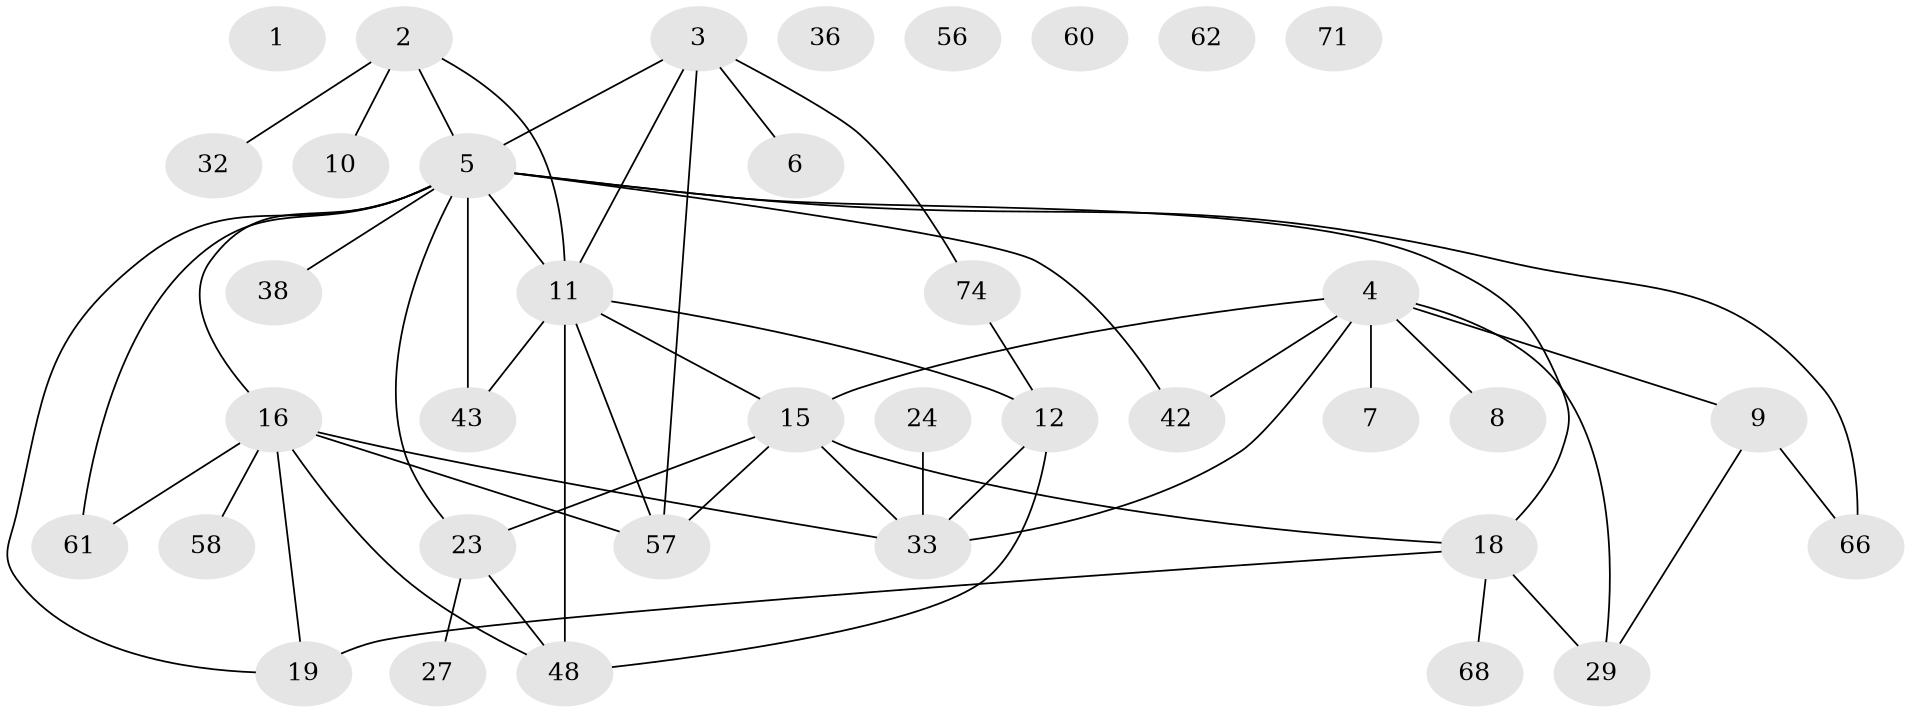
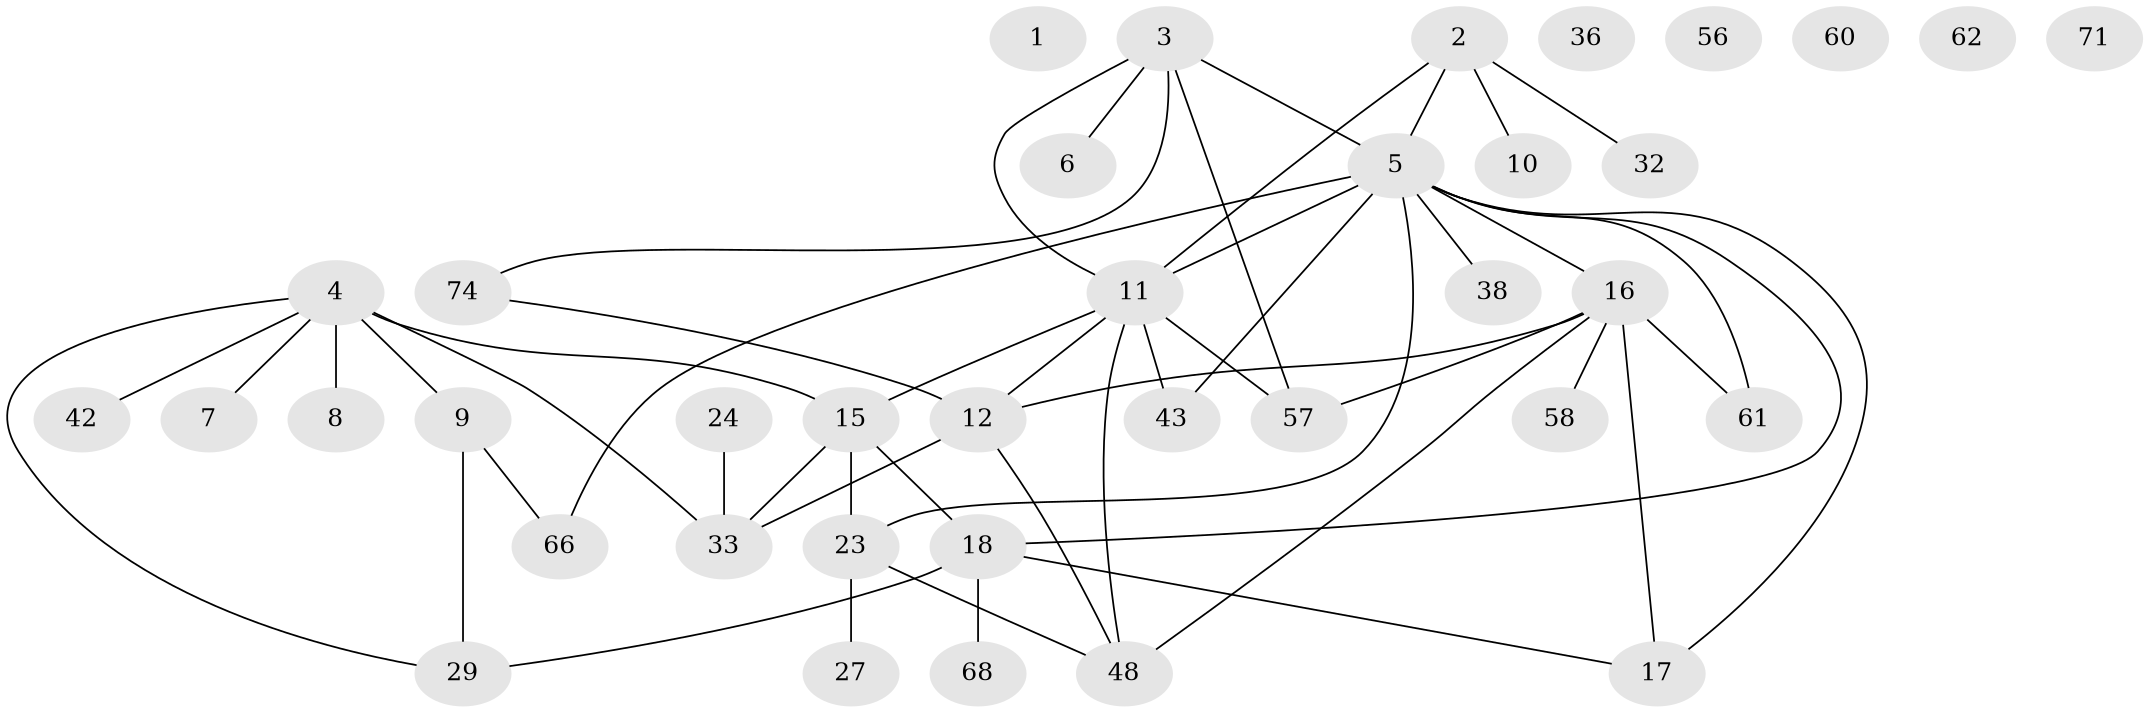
edge "5" -- "42": removed
edge "15" -- "57": removed
edge "16" -- "33": now "16" -- "12"
node "19": label "19" -> "17"
